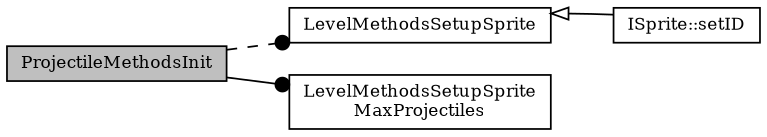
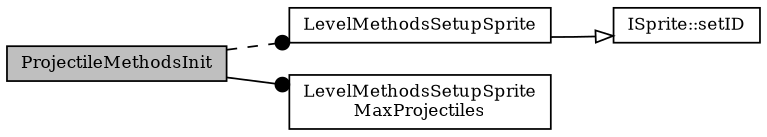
edge "ISprite::setID" -> "LevelMethodsSetupSprite": reversed
